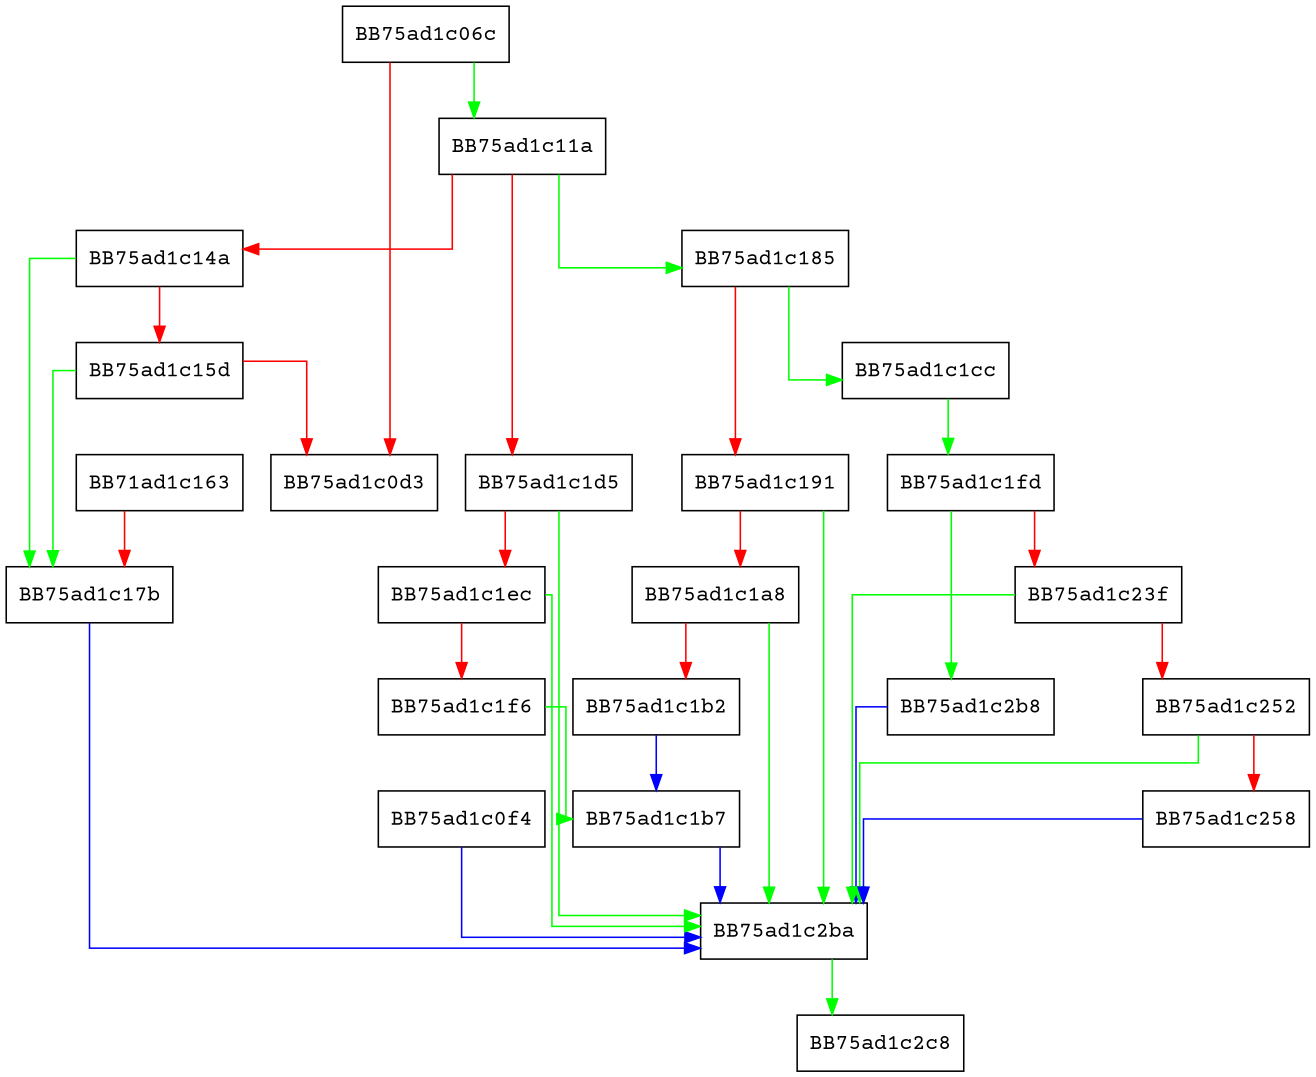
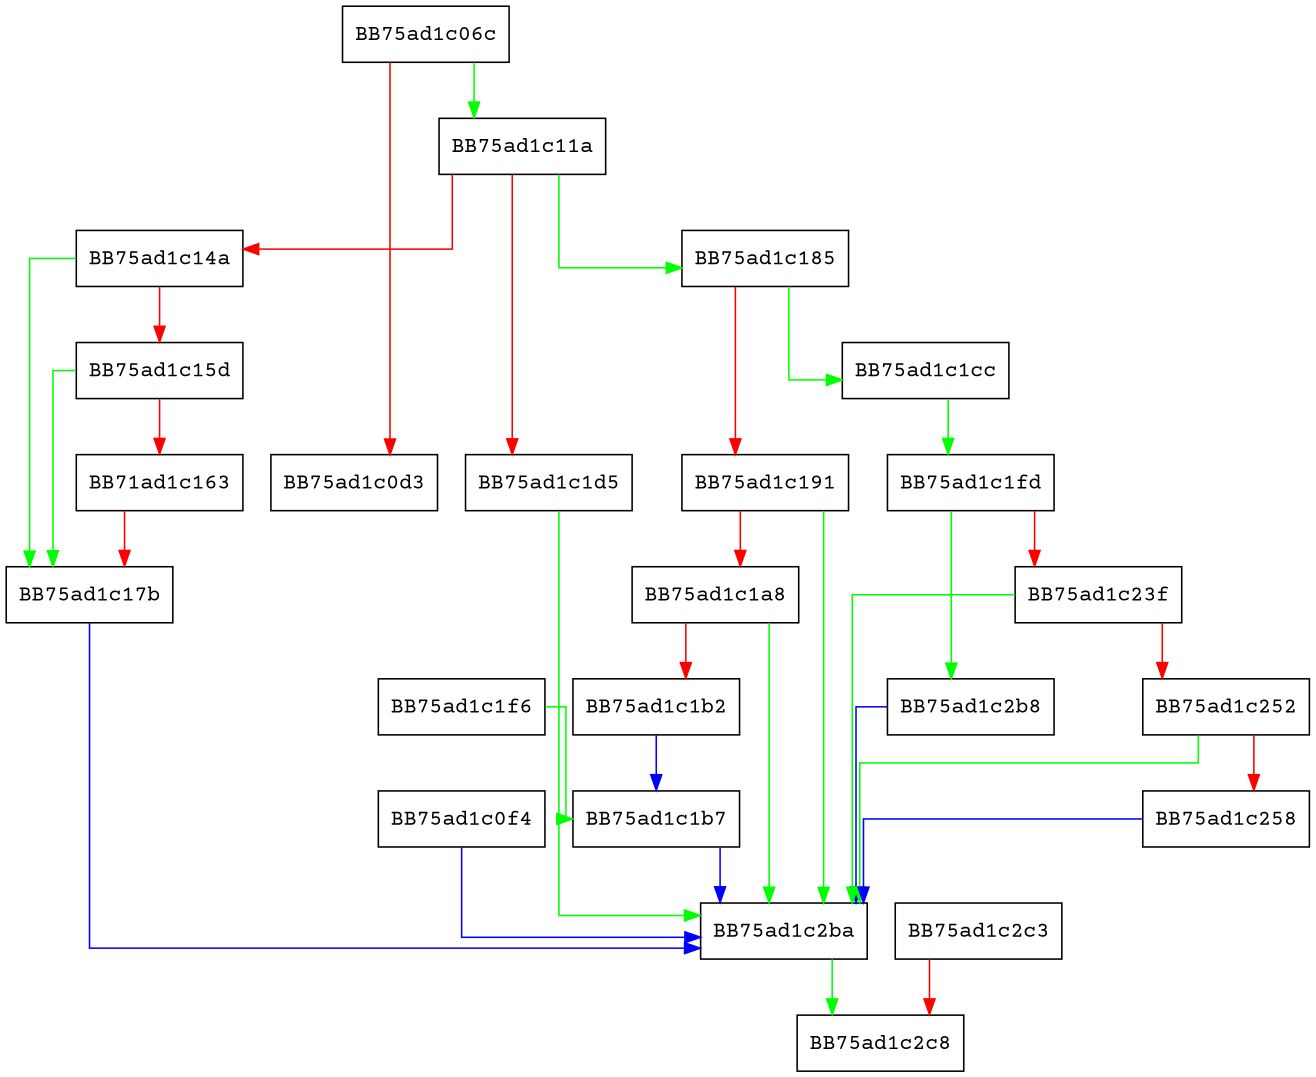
edge "BB75ad1c15d" -> "BB75ad1c0d3": now "BB75ad1c15d" -> "BB71ad1c163"
node "BB75ad1c1ec": removed
node "BB75ad1c2c3": added
